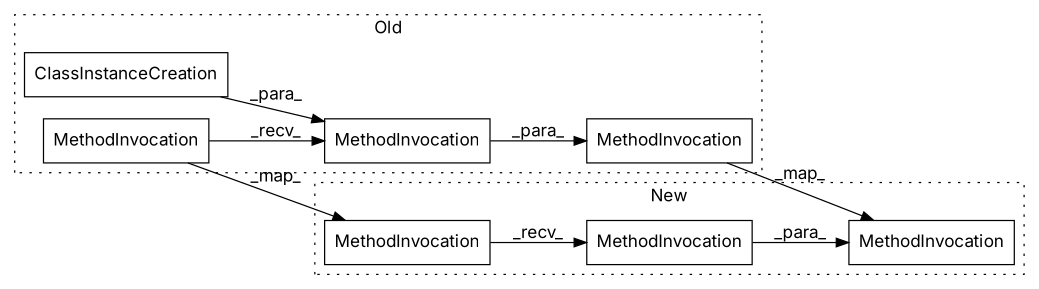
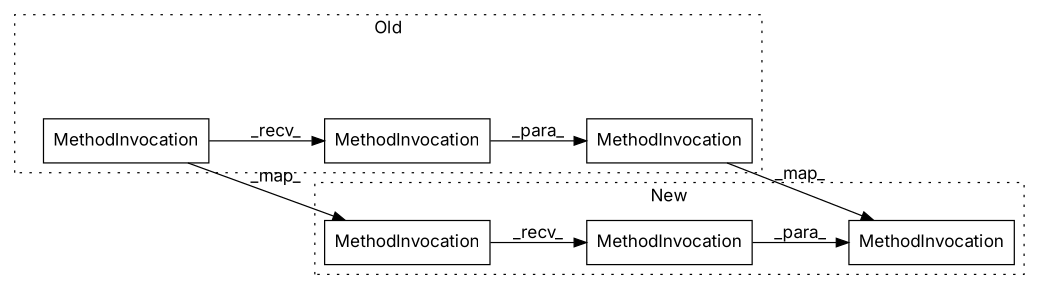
node "ClassInstanceCreation": removed
